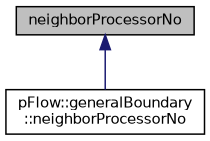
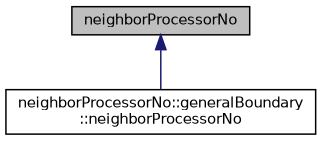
node "pFlow::generalBoundary ::neighborProcessorNo": label "pFlow::generalBoundary ::neighborProcessorNo" -> "neighborProcessorNo::generalBoundary ::neighborProcessorNo"
